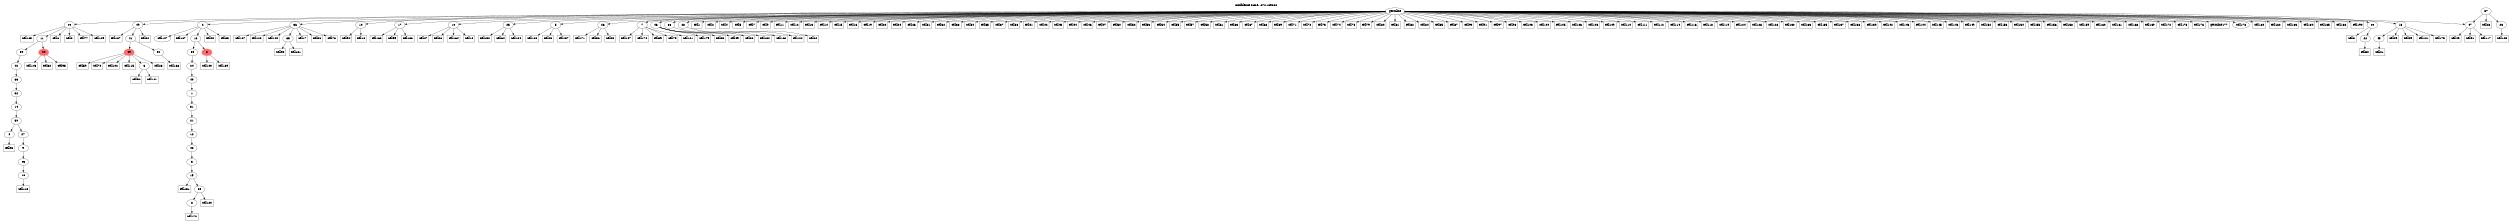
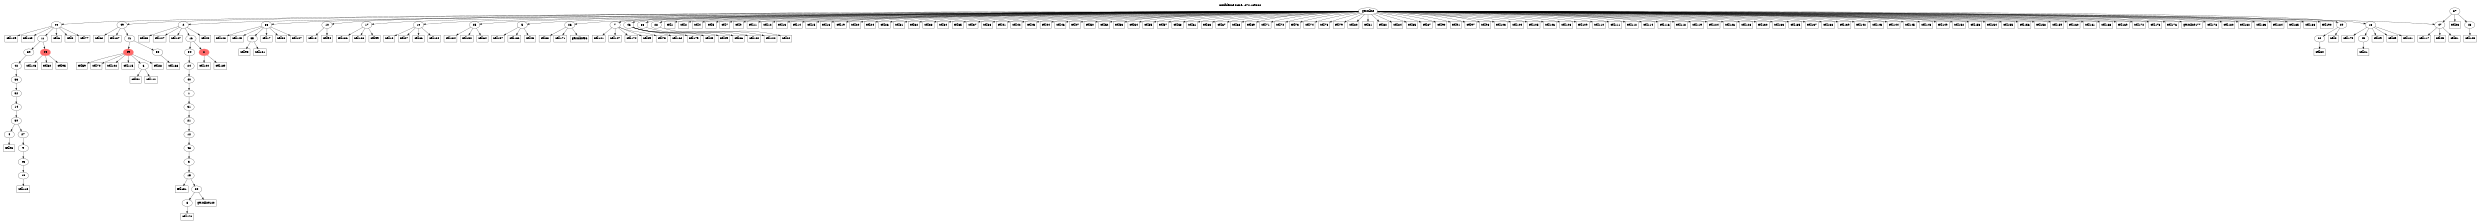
node "cell178": shape ellipse -> box
node "cell127": shape ellipse -> box
node "cell78": removed
node "cell56": label "cell56" -> "germline56"
node "cell120": label "cell120" -> "germline120"
